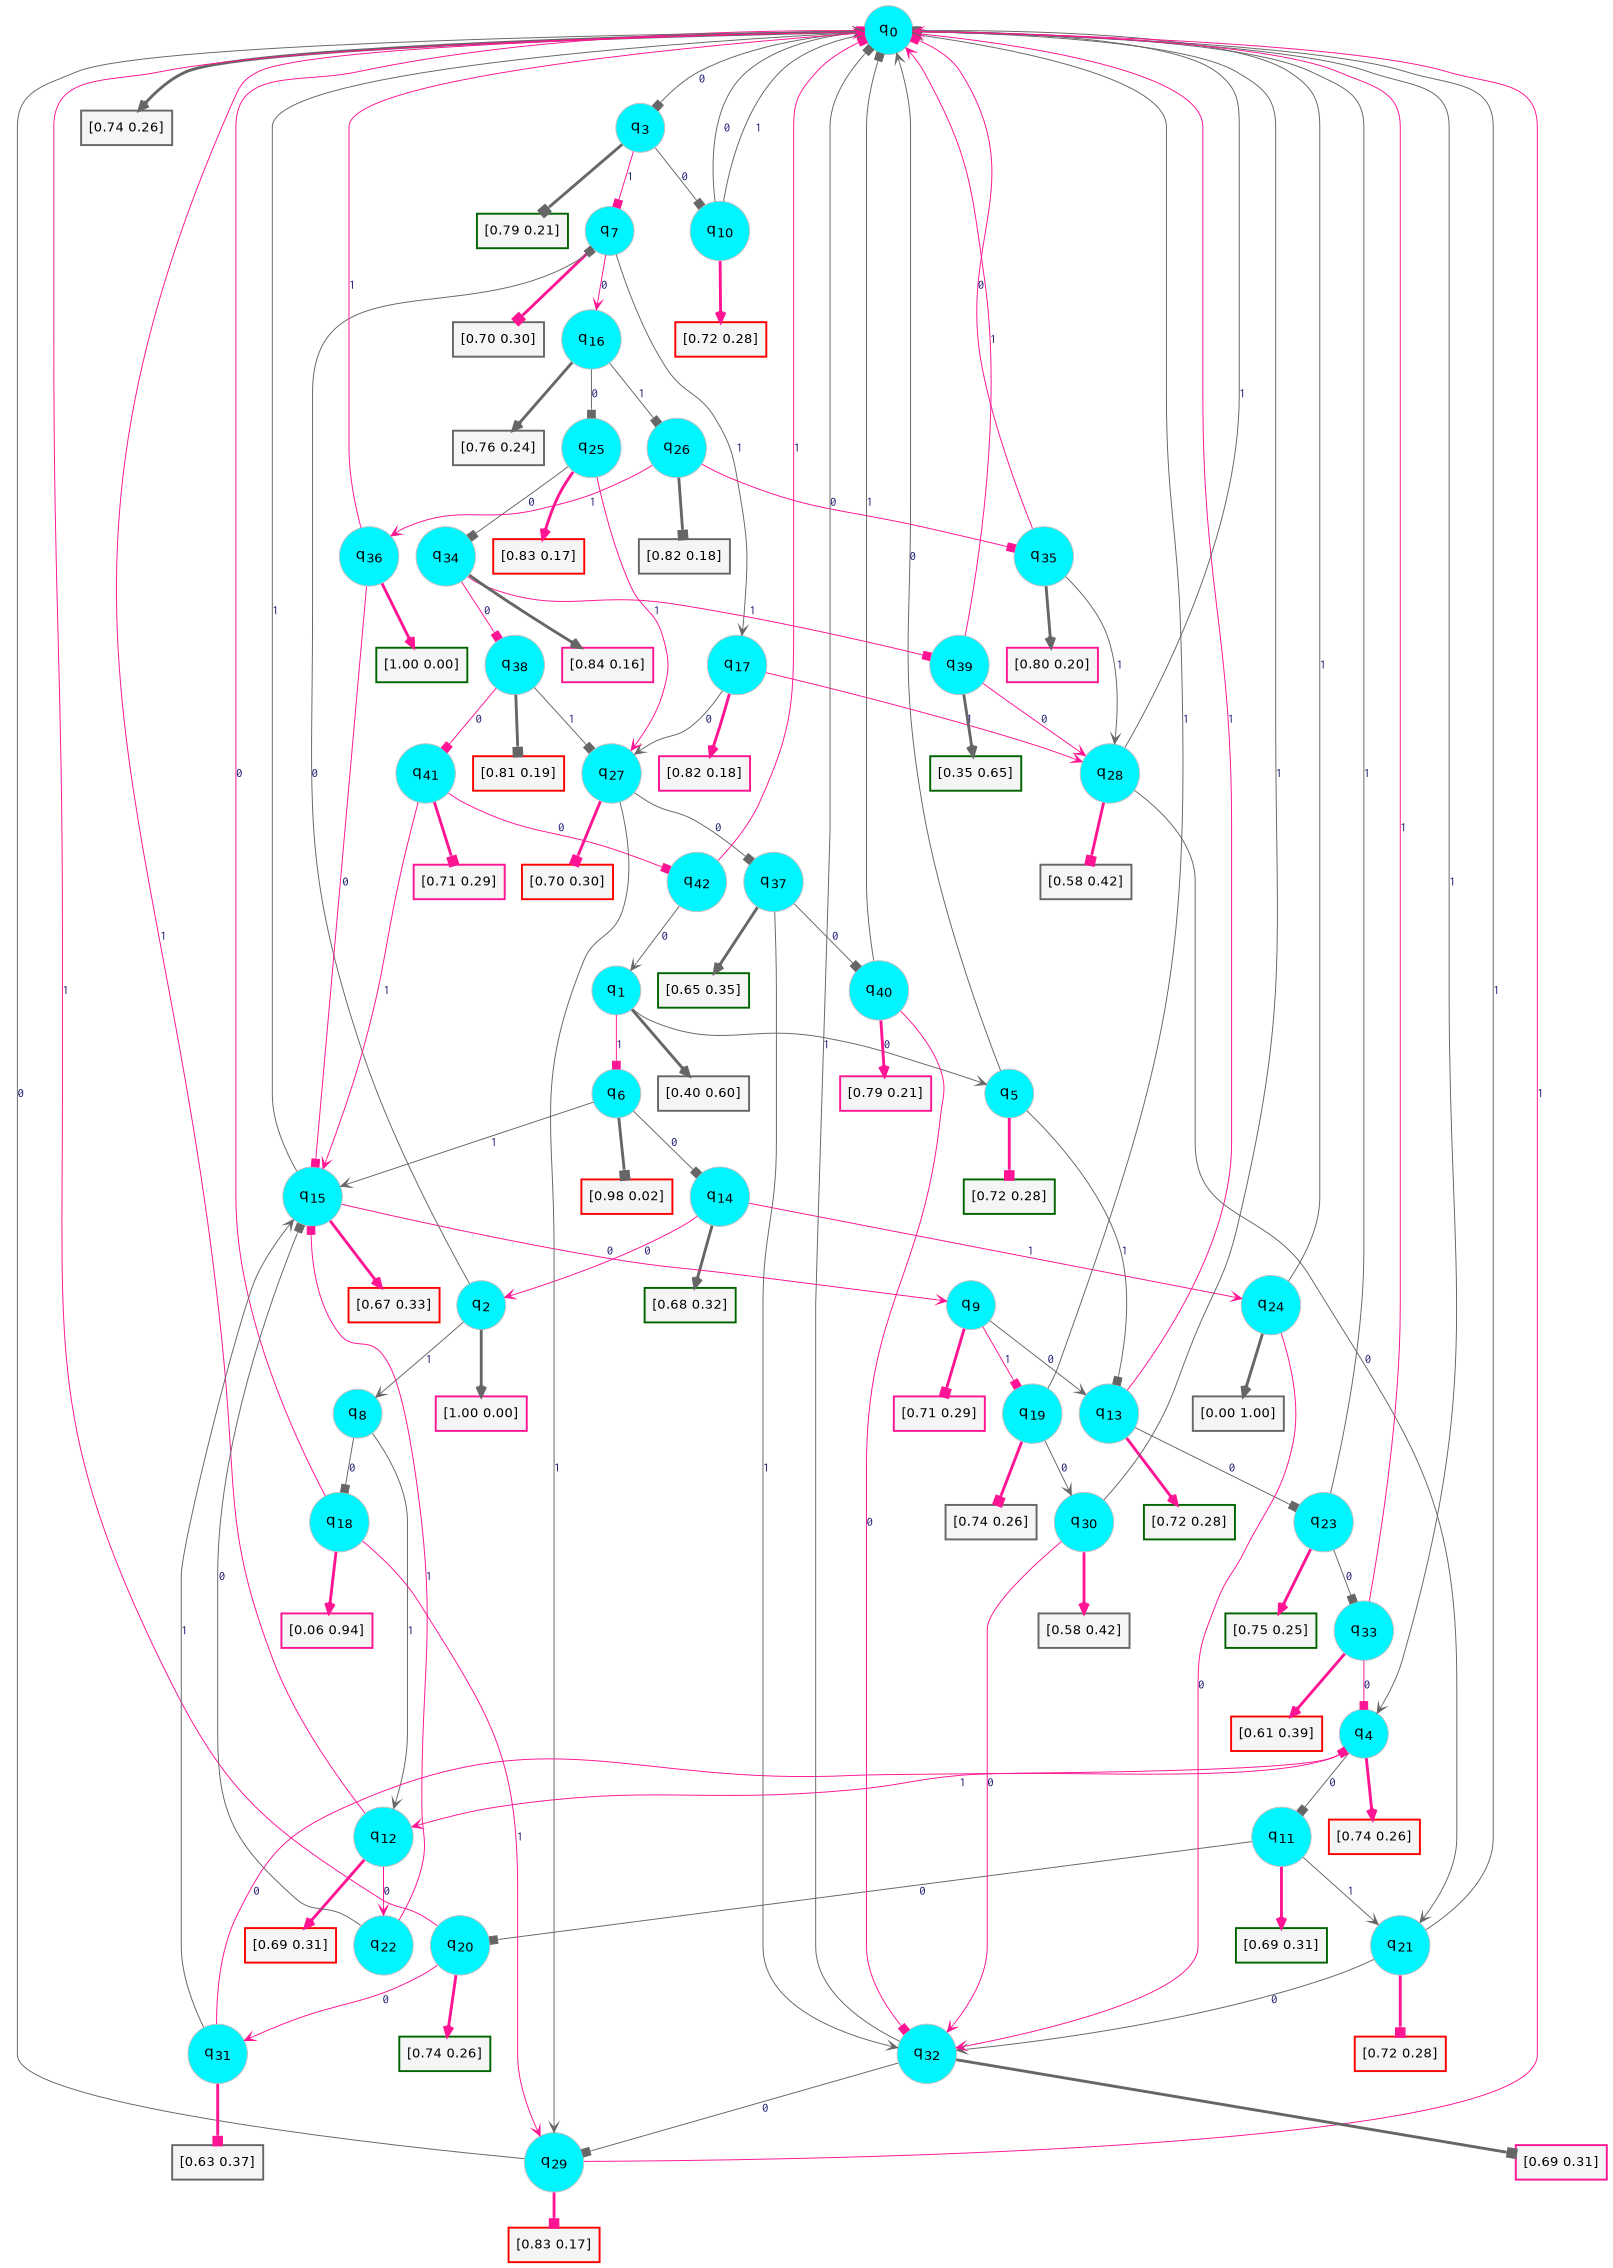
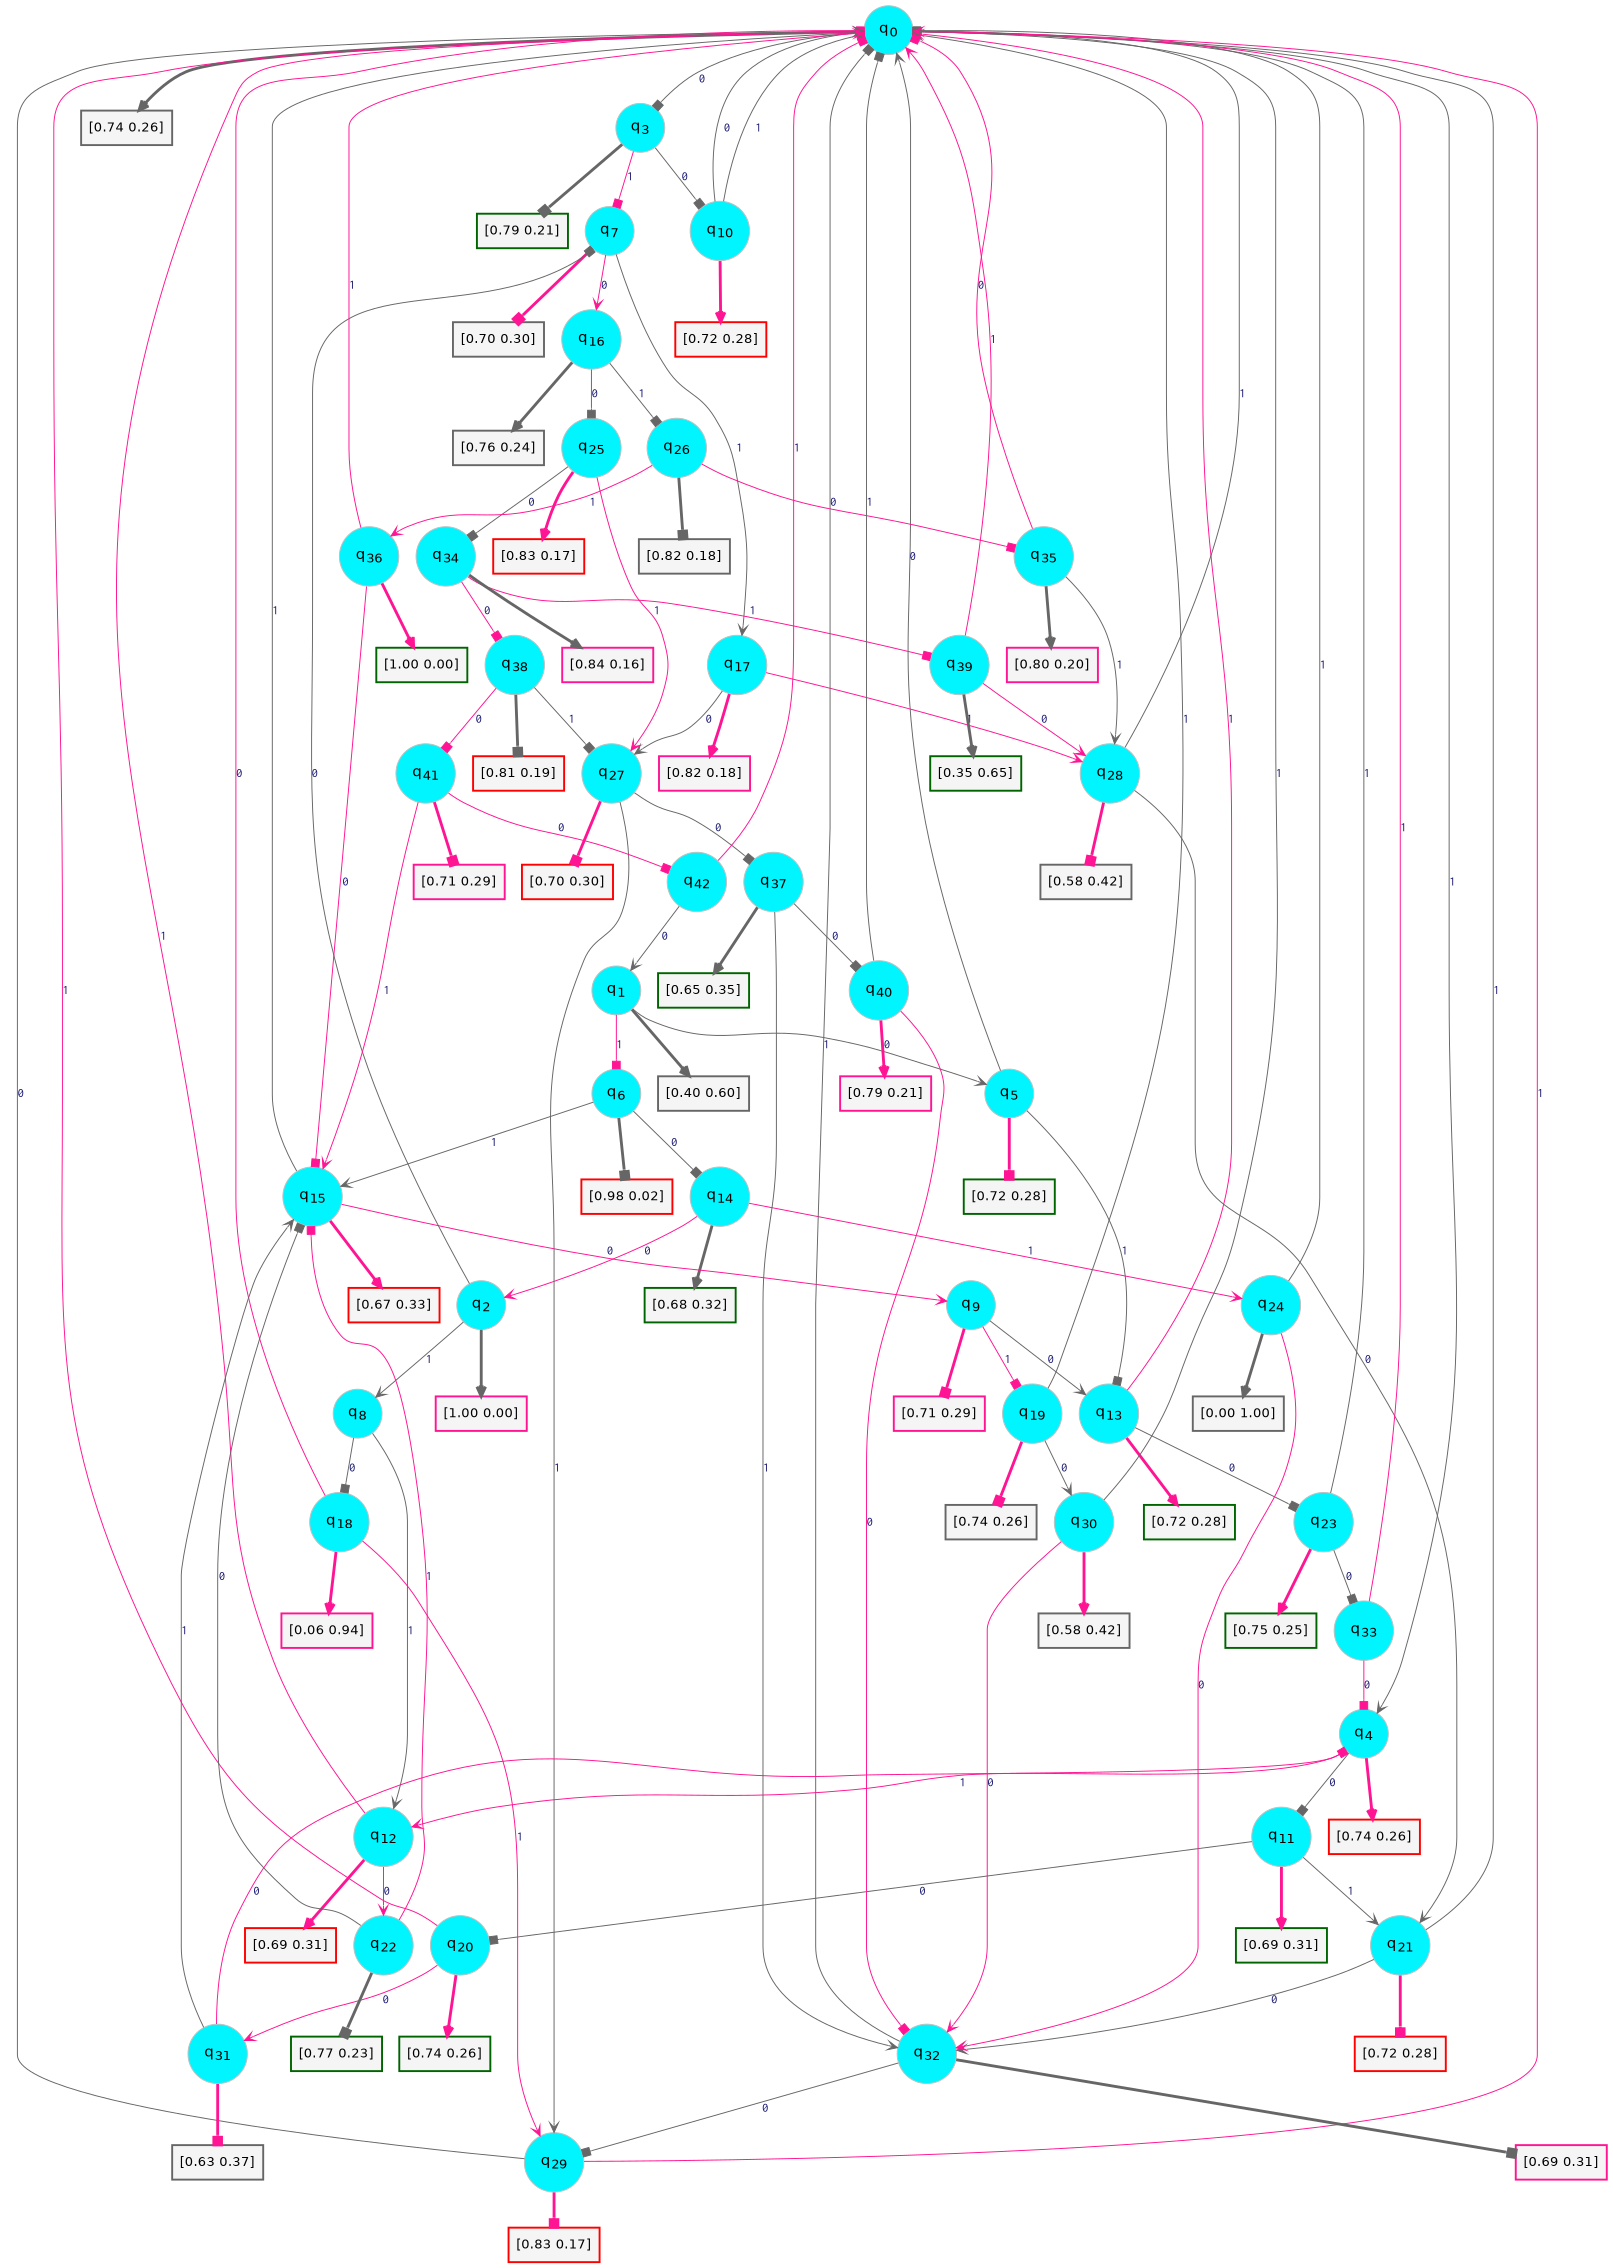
node "[0.61 0.39]": removed
node "[0.77 0.23]": added
